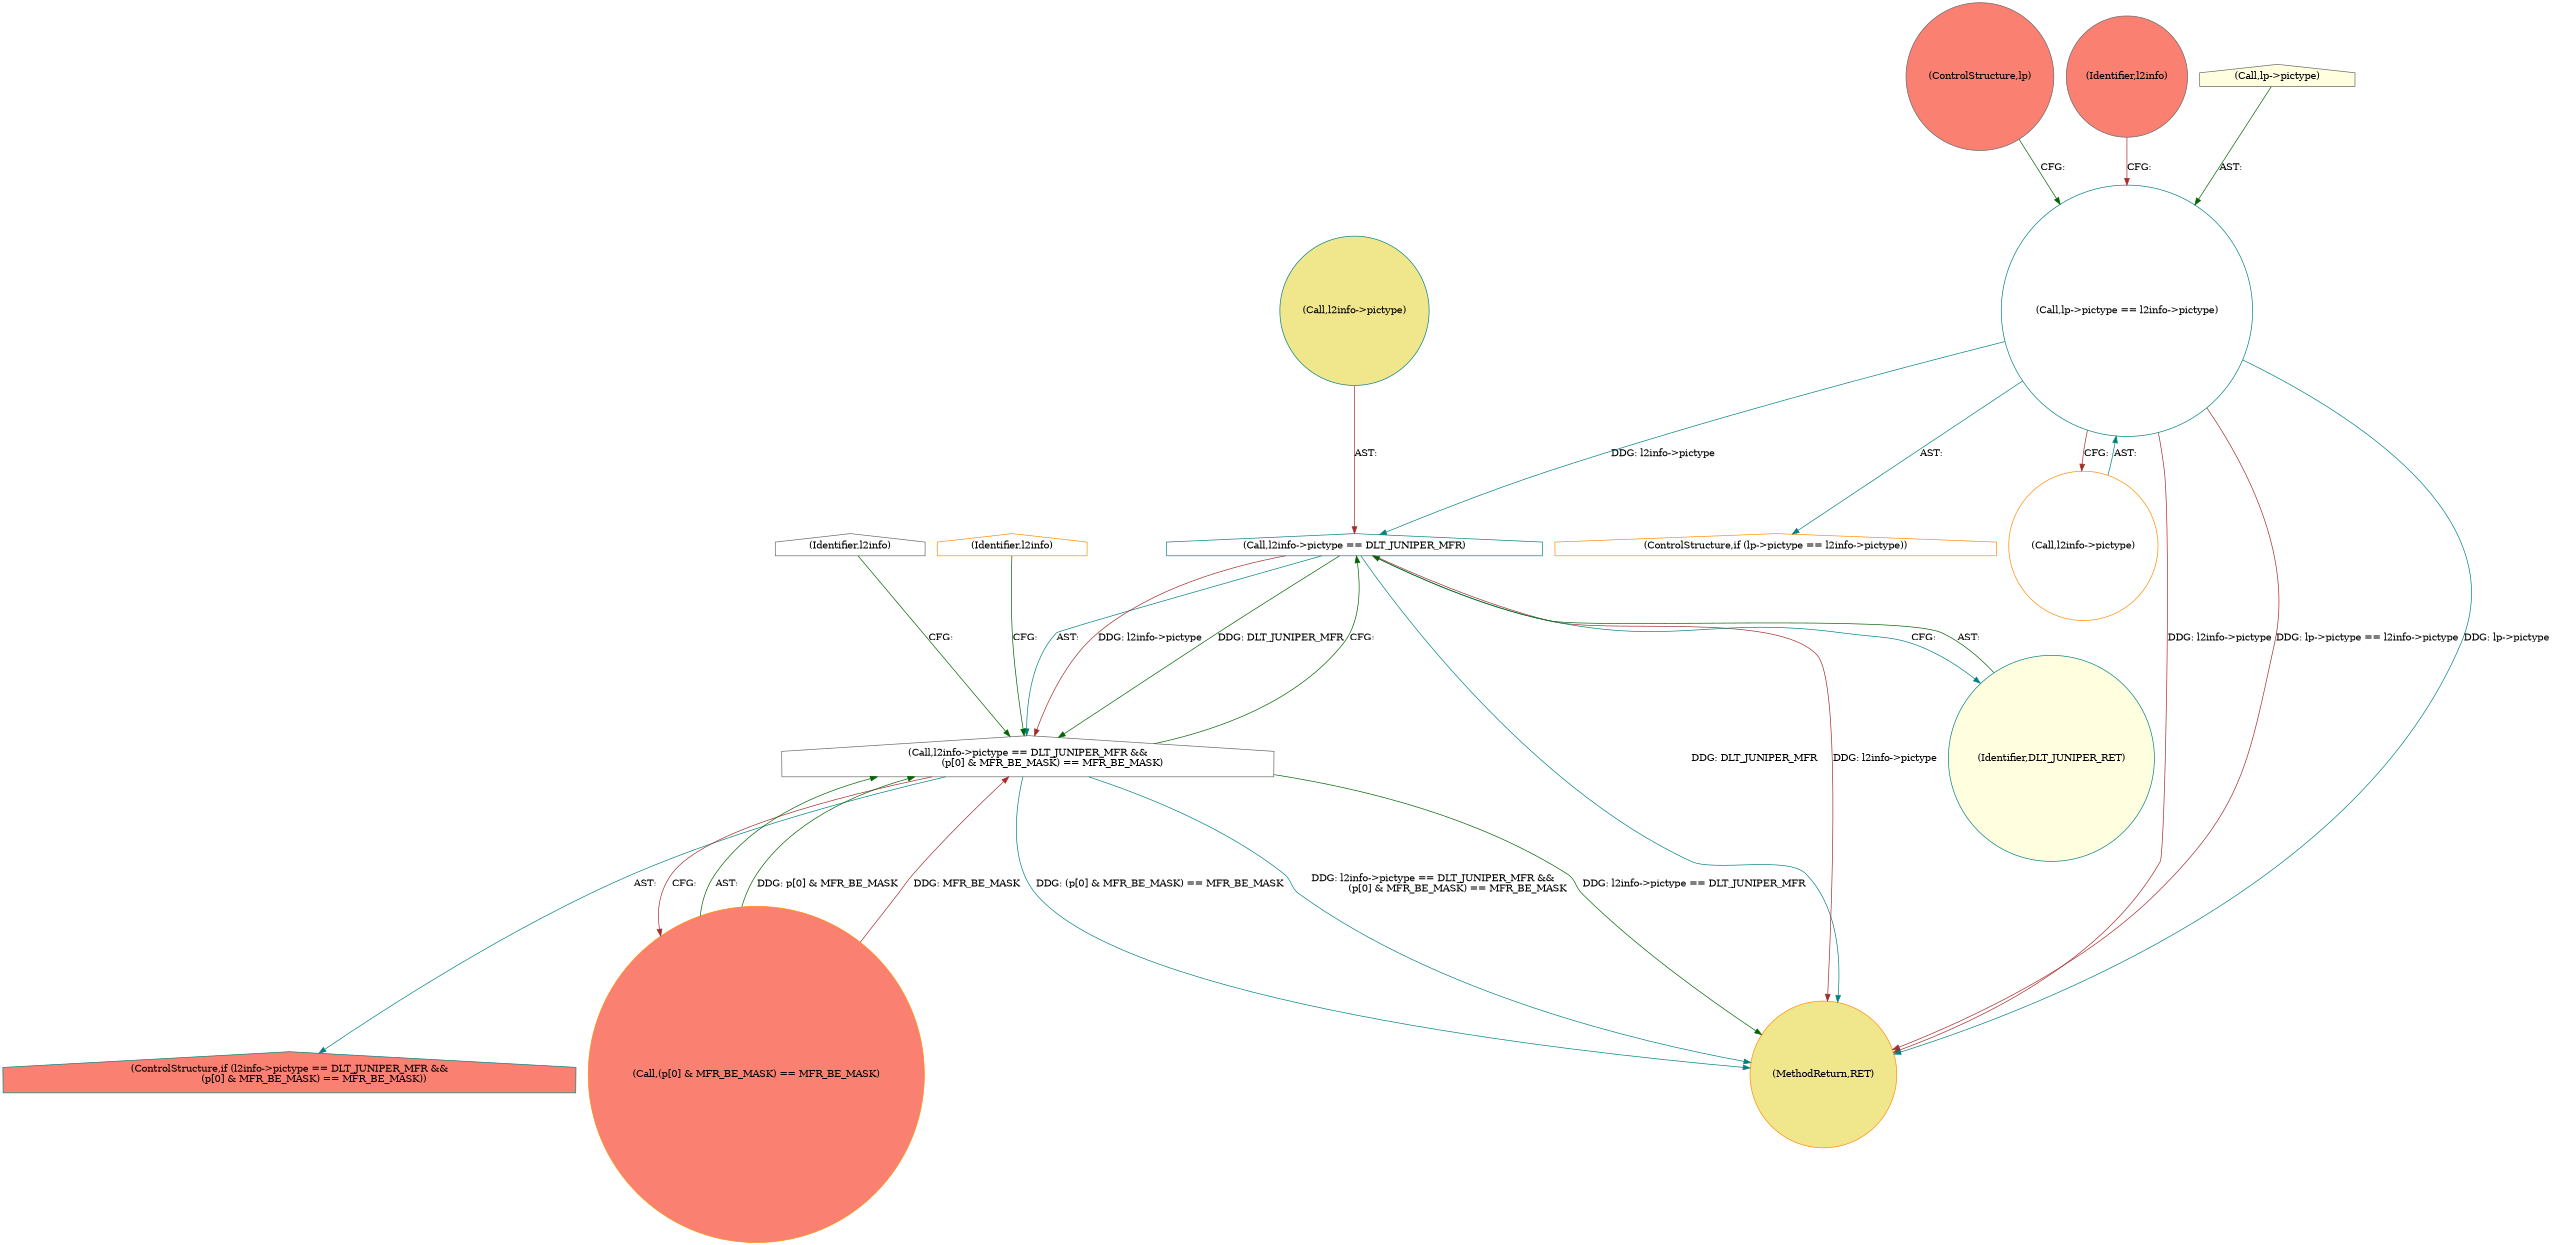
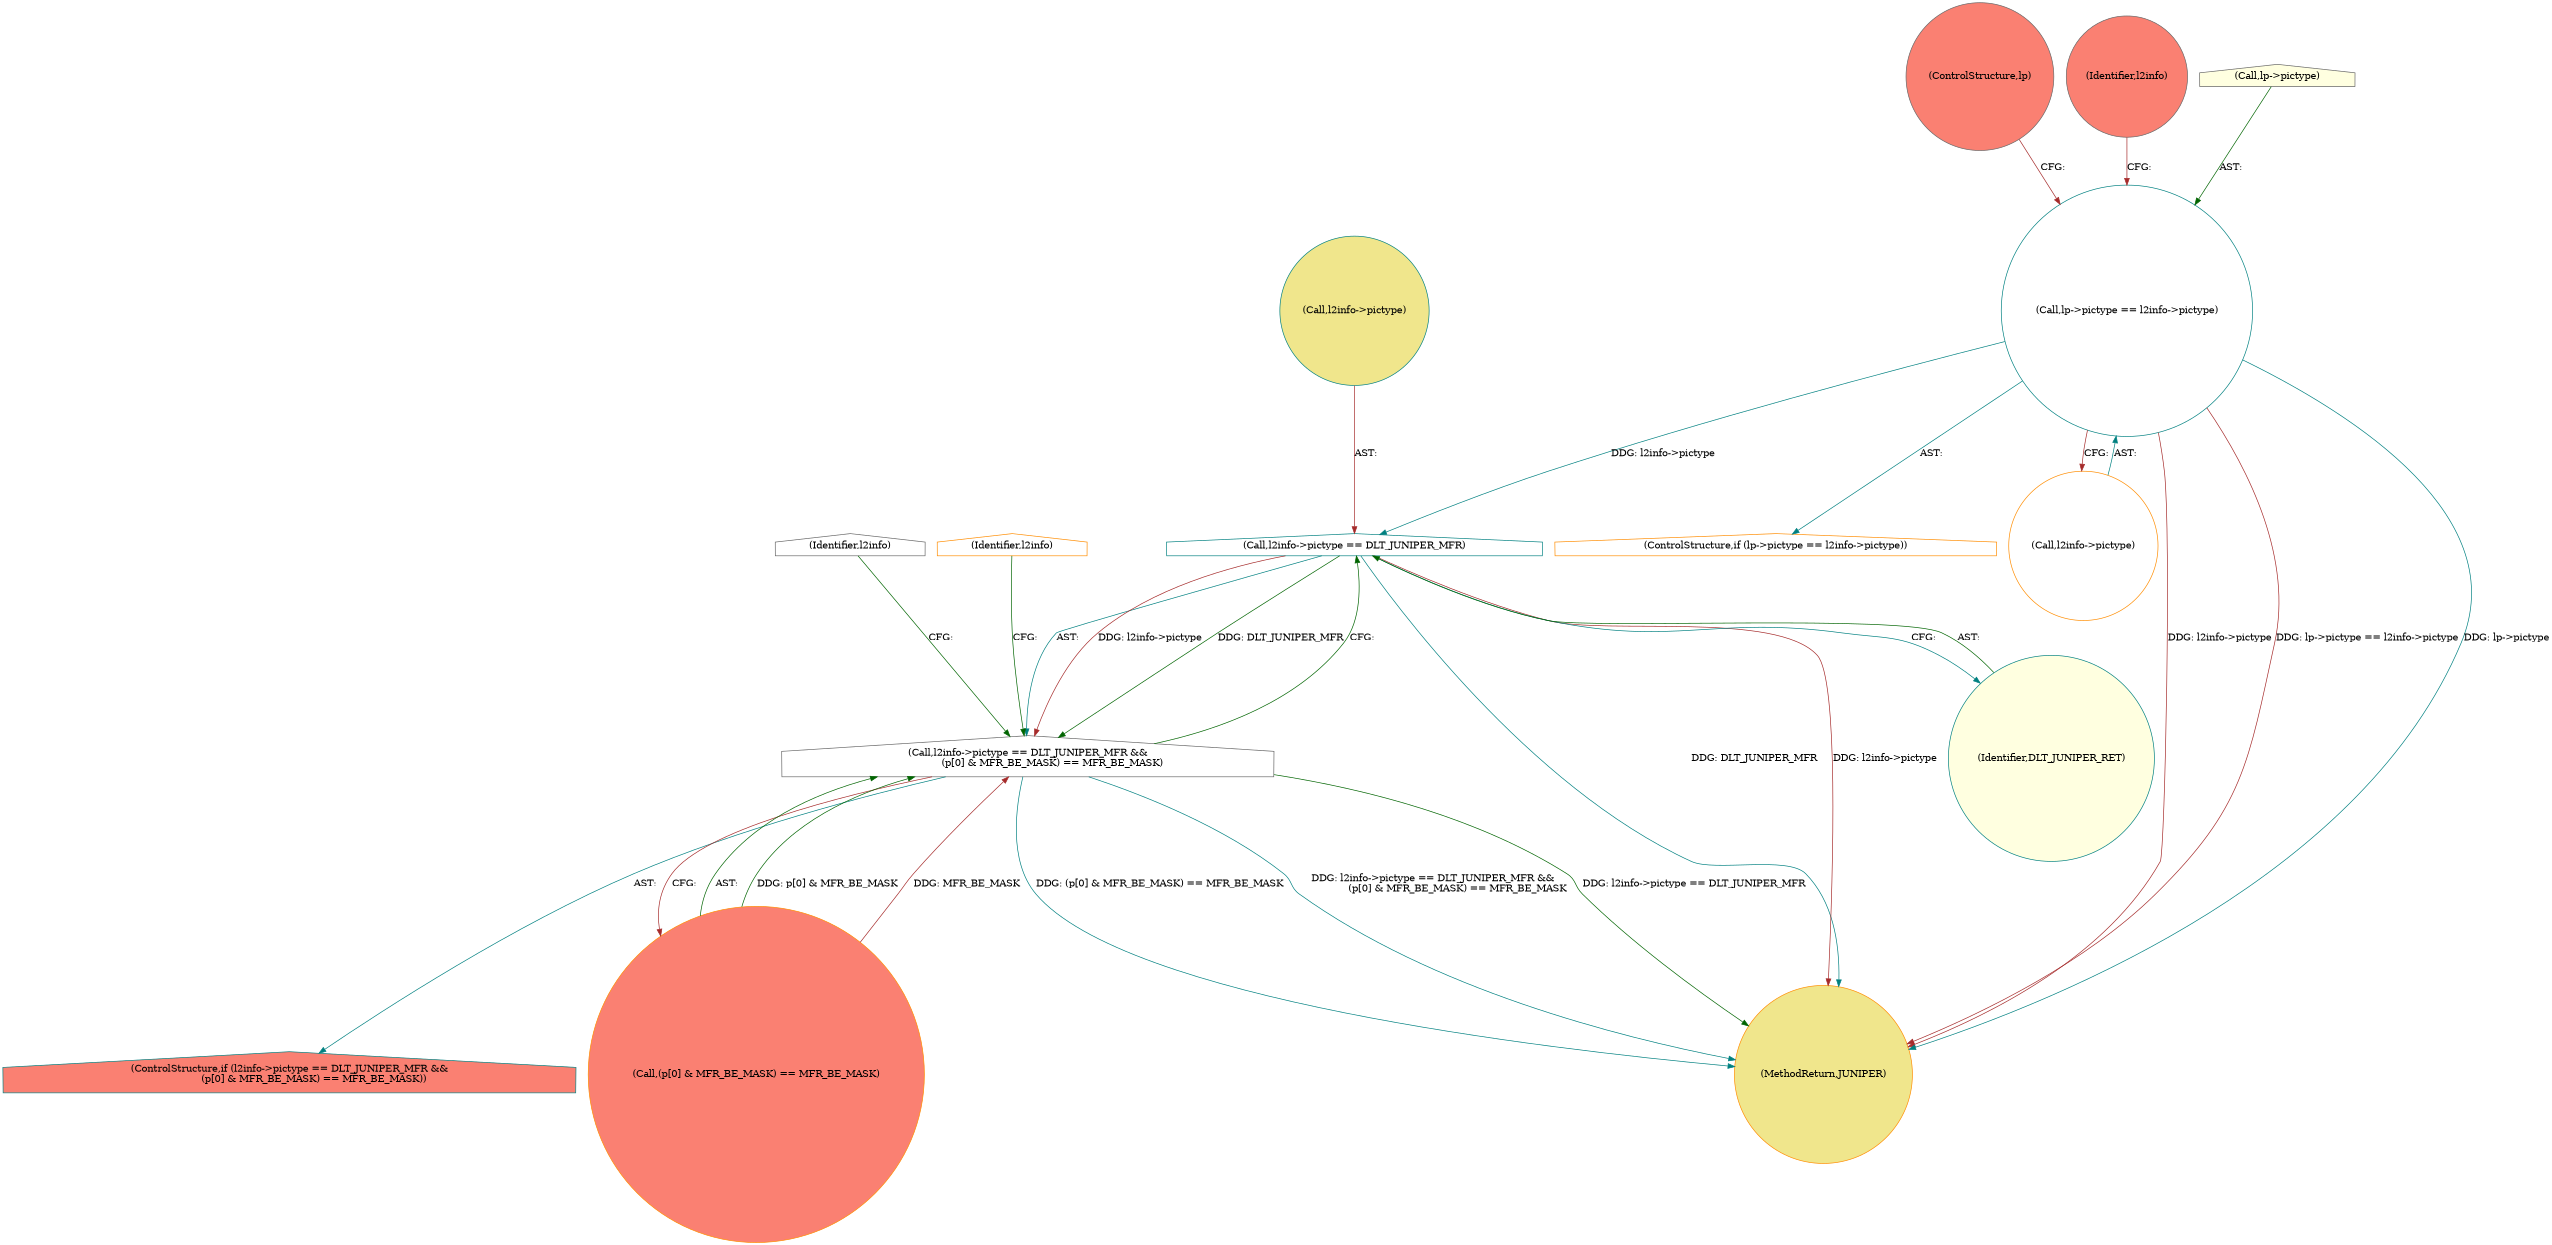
edge "(ControlStructure,lp)" -> "(Call,lp->pictype == l2info->pictype)": color darkgreen -> brown
node "(MethodReturn,RET)": label "(MethodReturn,RET)" -> "(MethodReturn,JUNIPER)"
